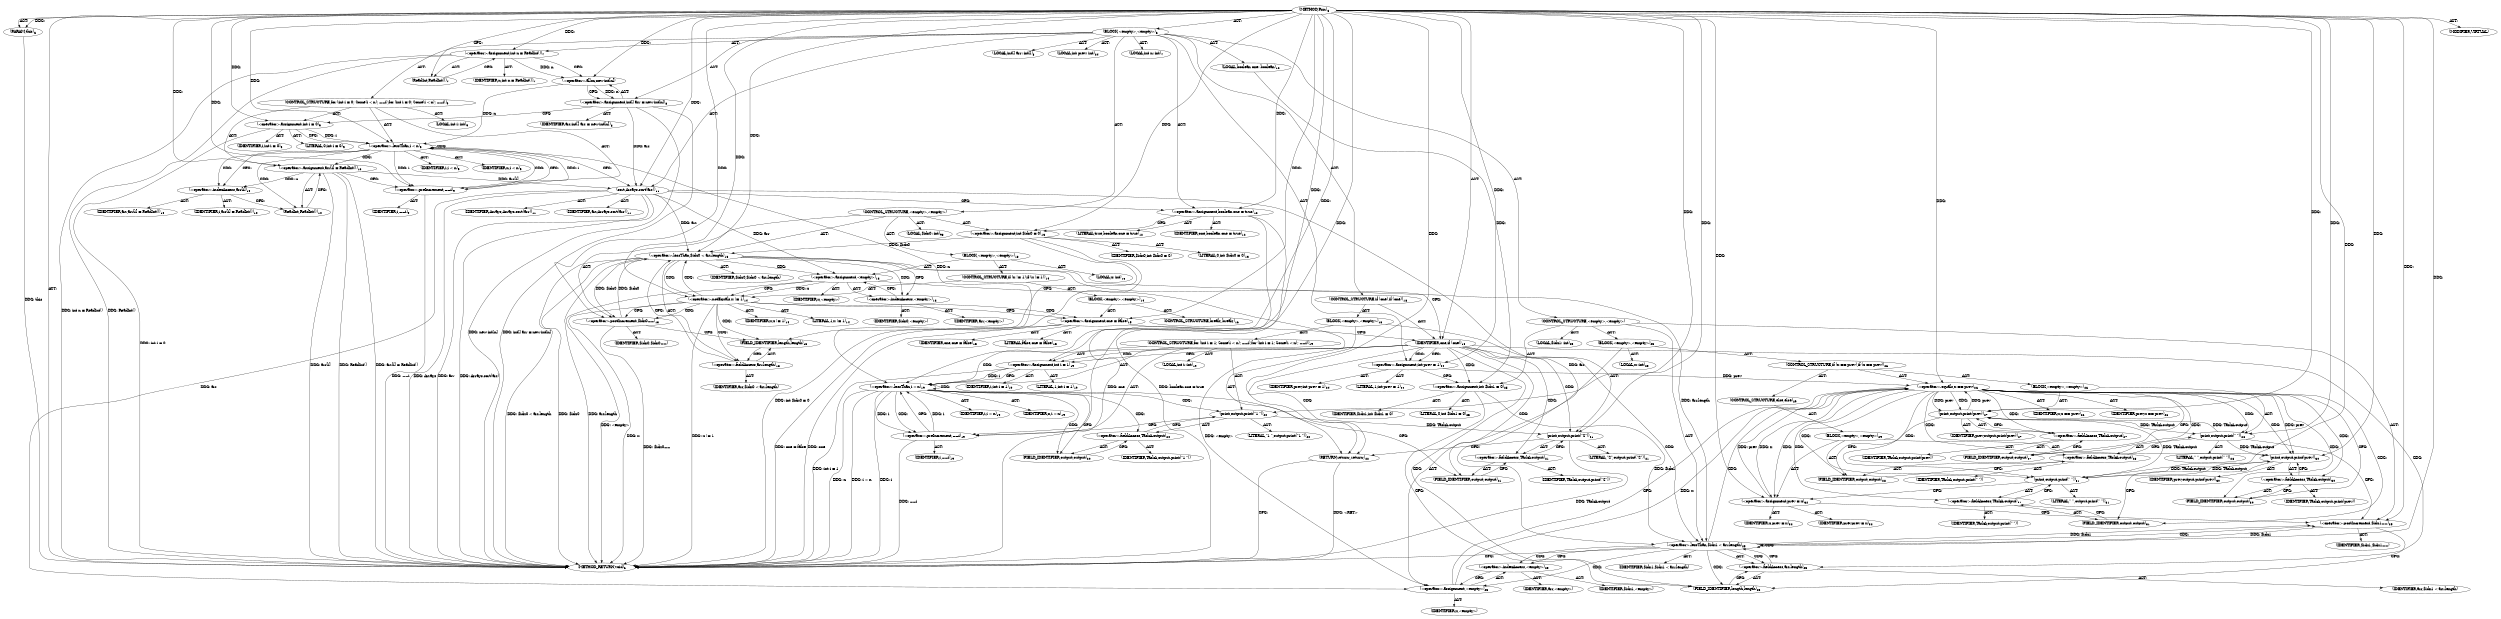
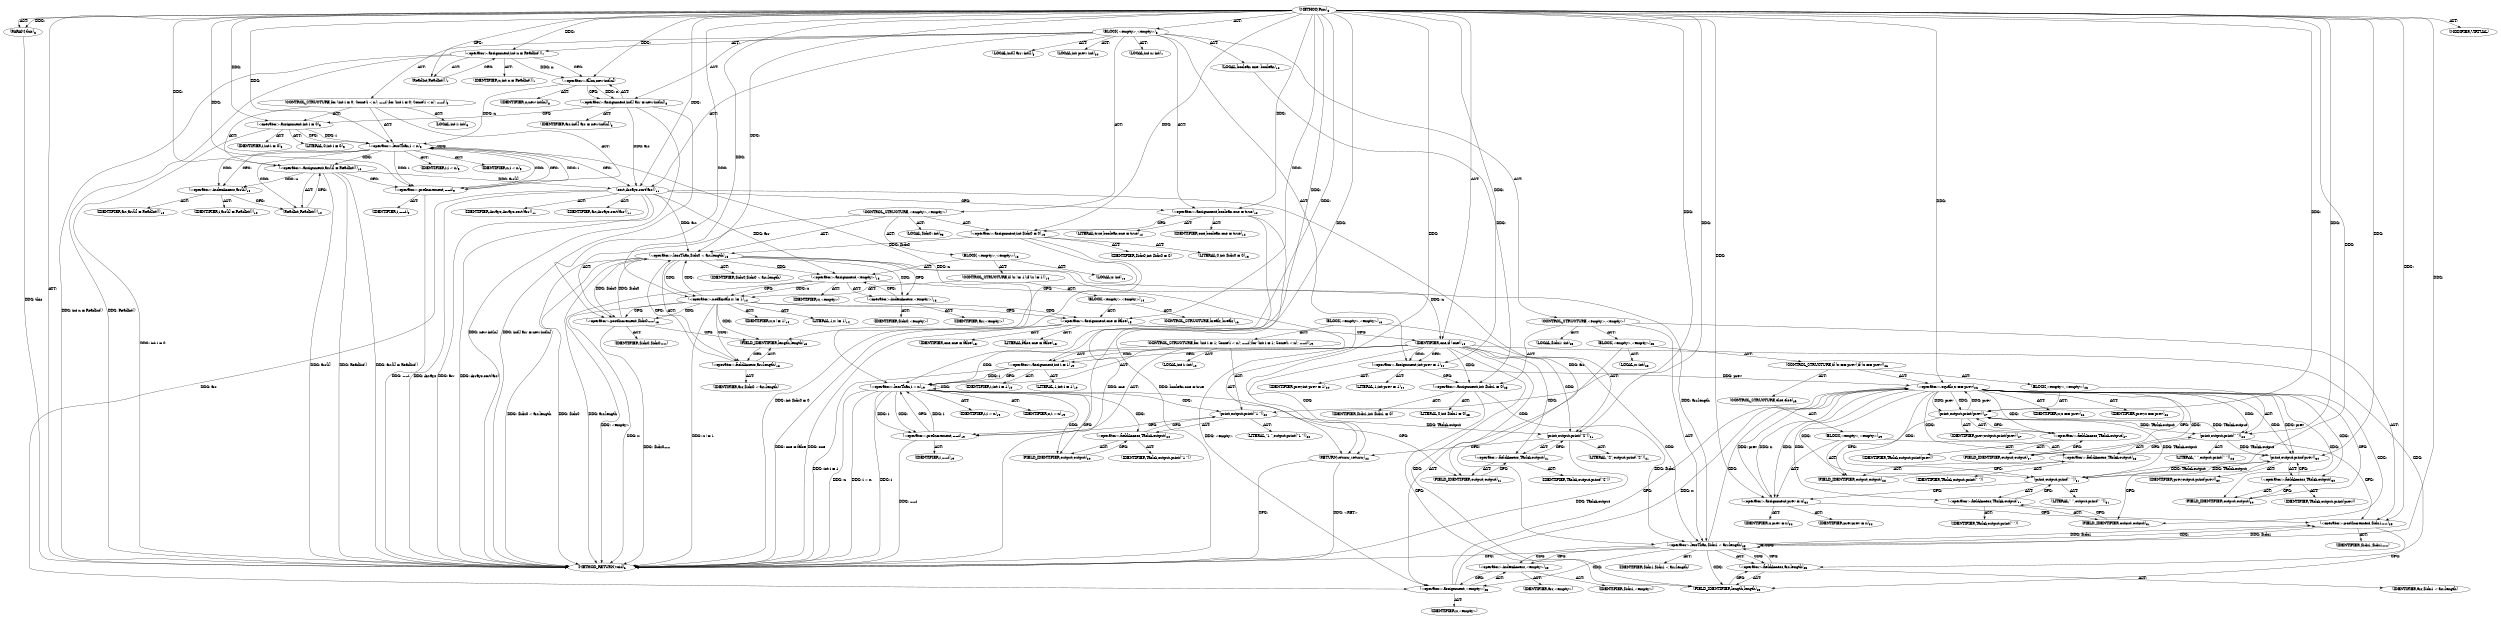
node "(IDENTIFIER,n,new int[n])": added
node "(CONTROL_STRUCTURE,if (one),if (one))": removed
edge "(<operator>.lessThan,$idx0 < arr.length)" -> "(IDENTIFIER,one,if (one))": label "CFG: " -> "DDG: n"
